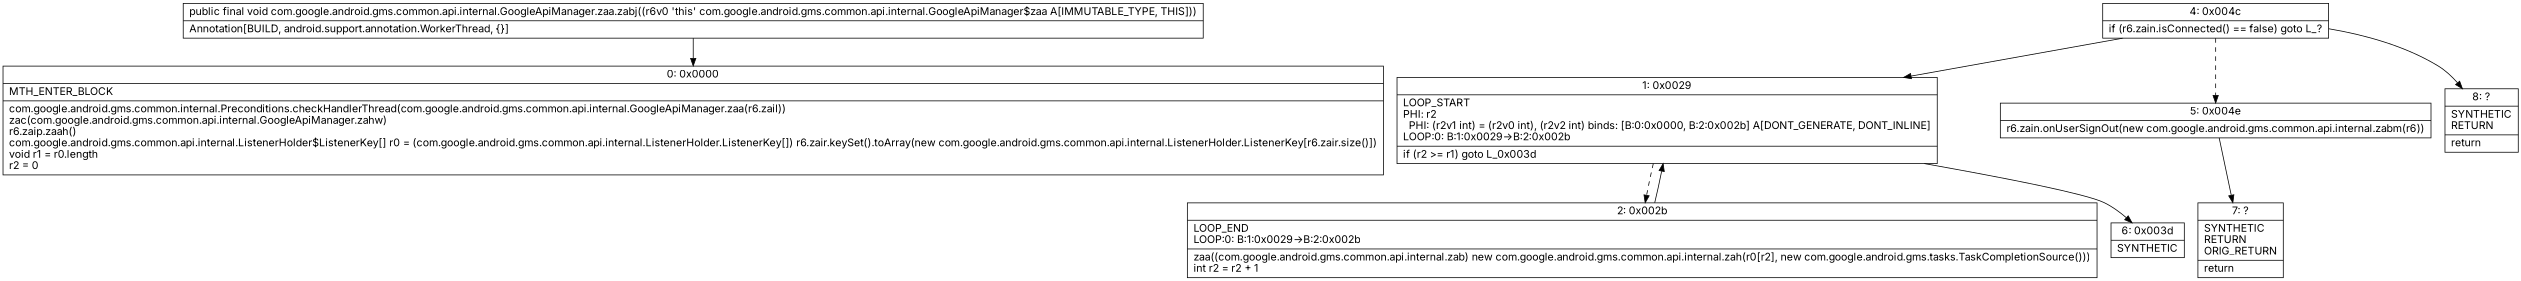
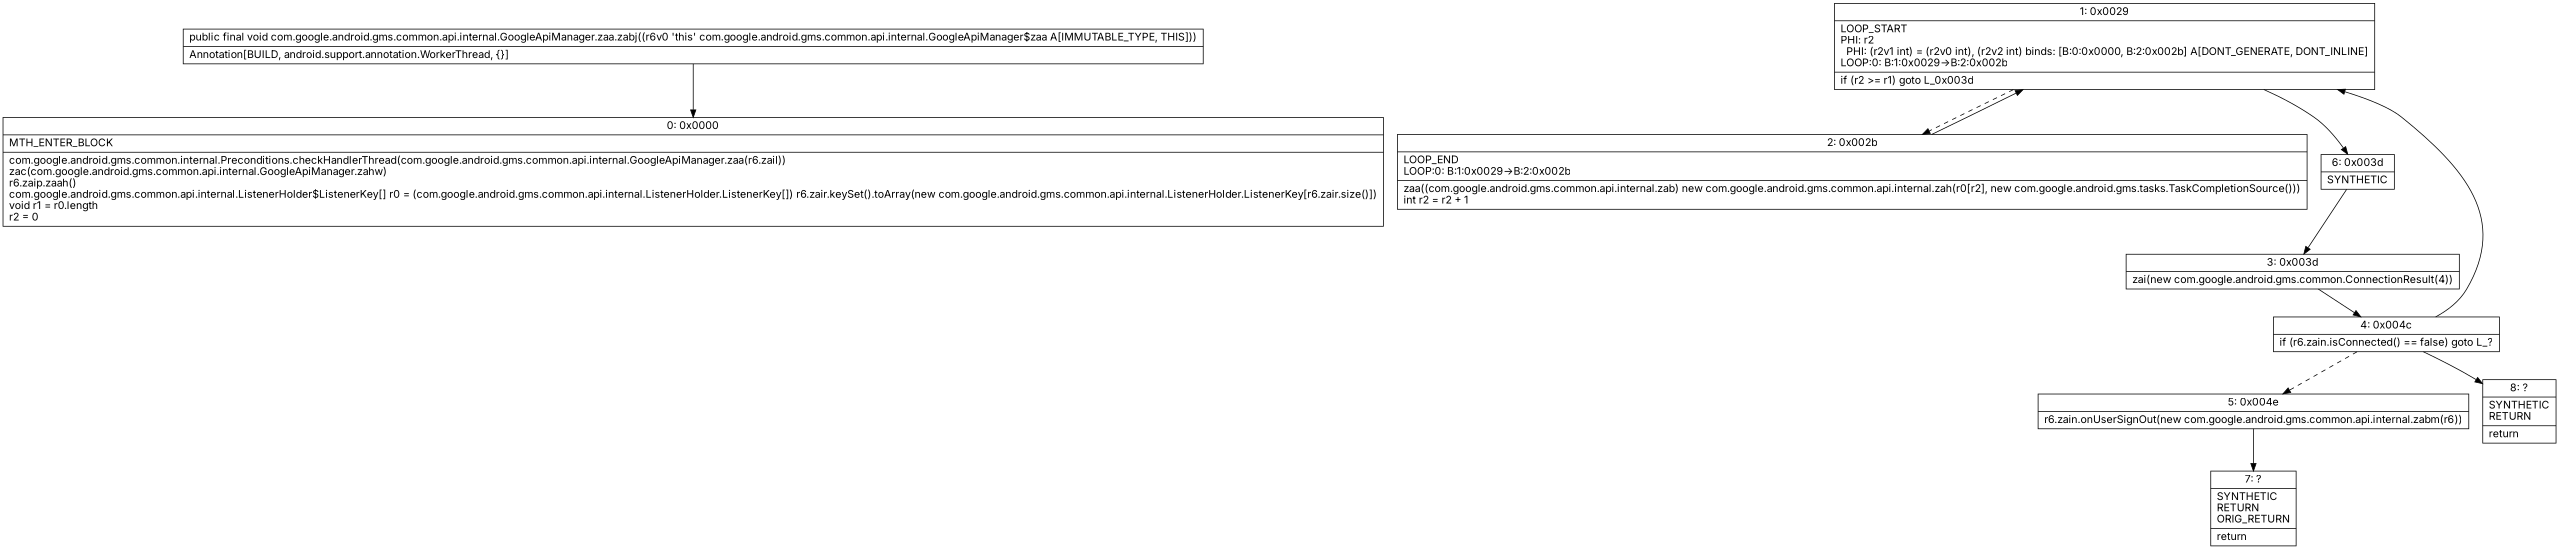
node "3: 0x003d": added
